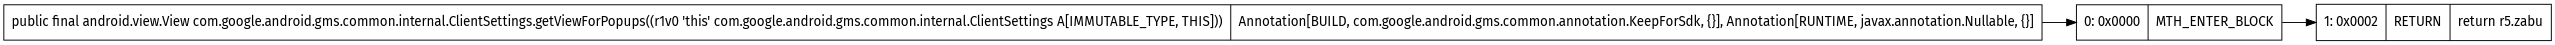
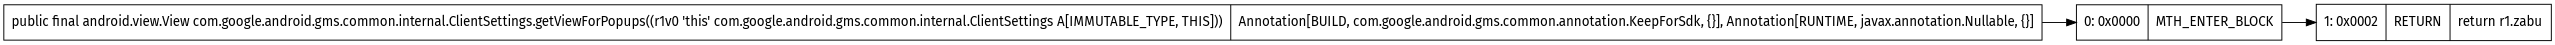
node "1: 0x0002": text "return r5.zabu" -> "return r1.zabu"
